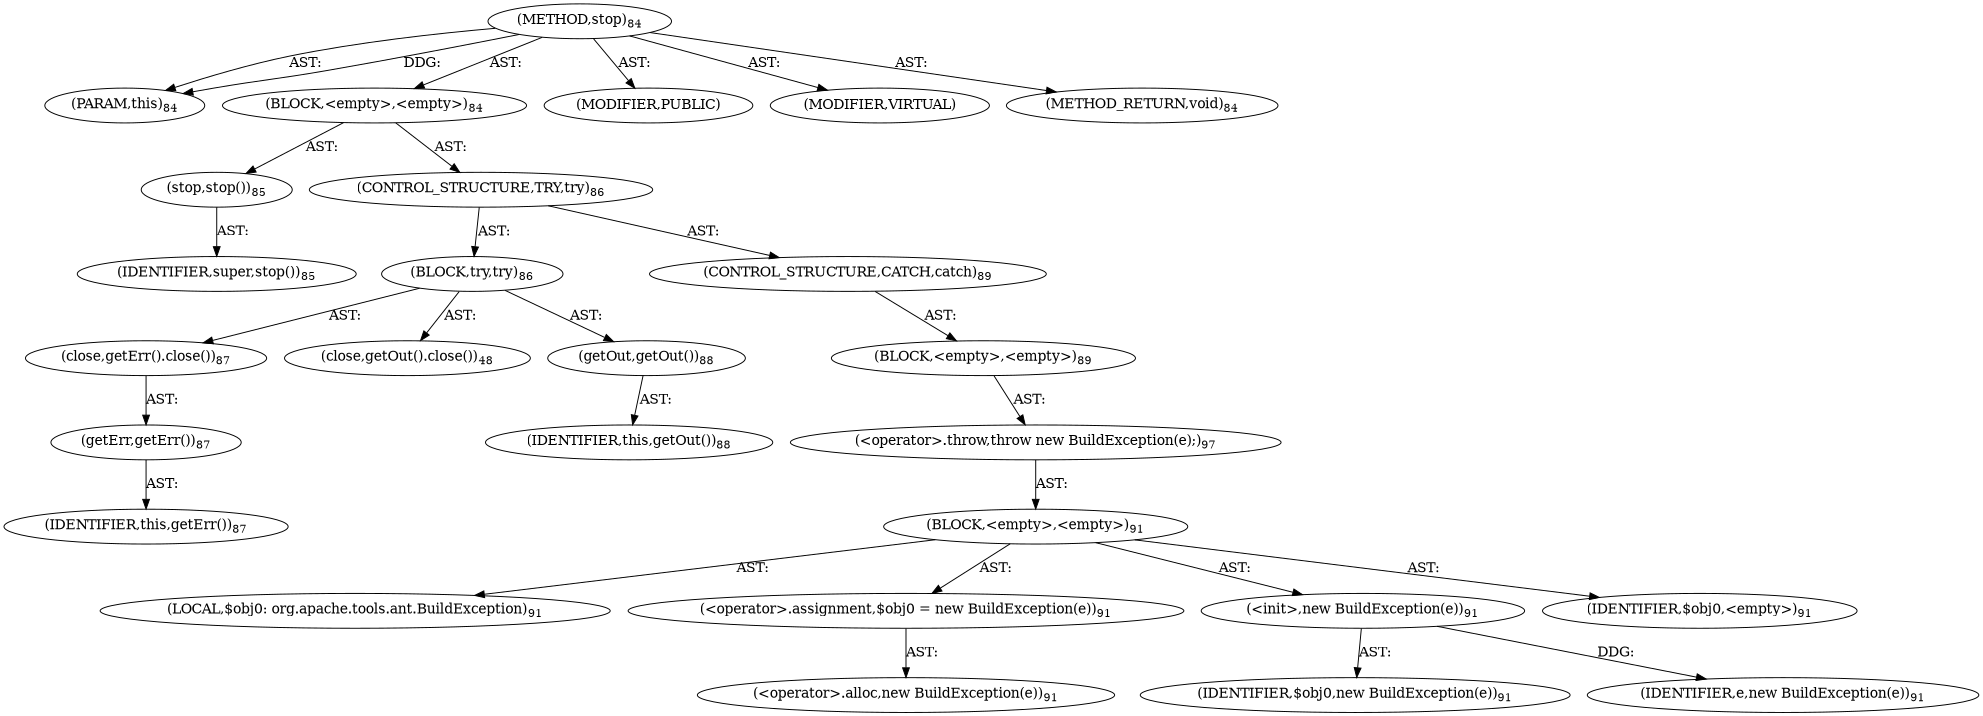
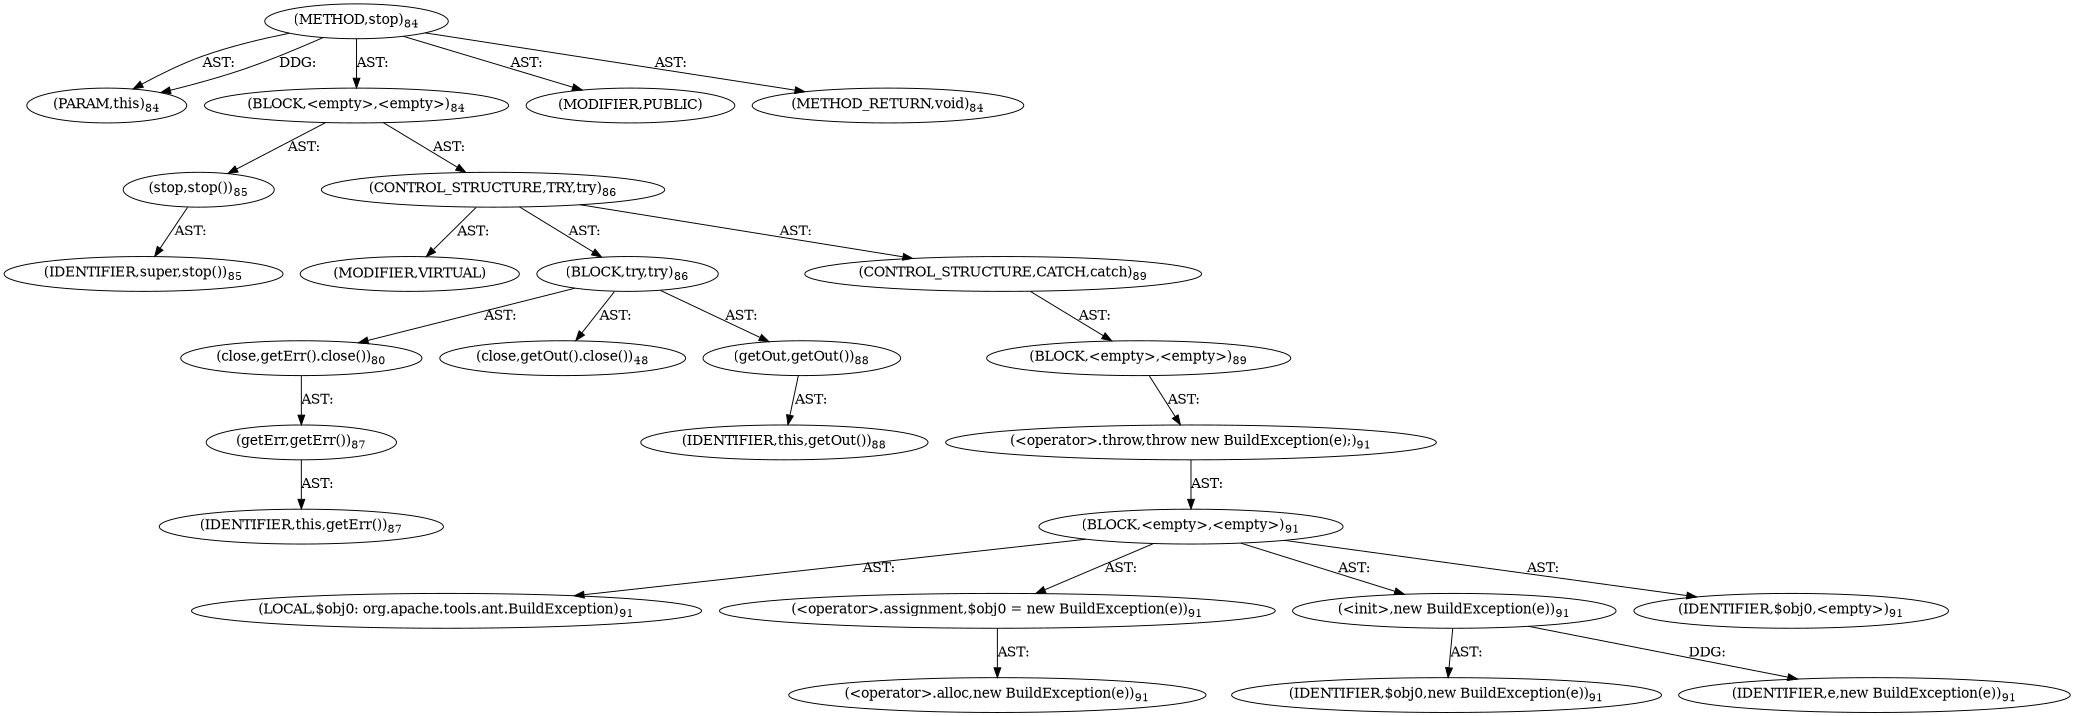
edge "(METHOD,stop)" -> "(MODIFIER,VIRTUAL)": now "(CONTROL_STRUCTURE,TRY,try)" -> "(MODIFIER,VIRTUAL)"
node "(close,getErr().close())": text "87" -> "80"
node "(<operator>.throw,throw new BuildException(e);)": text "97" -> "91"
